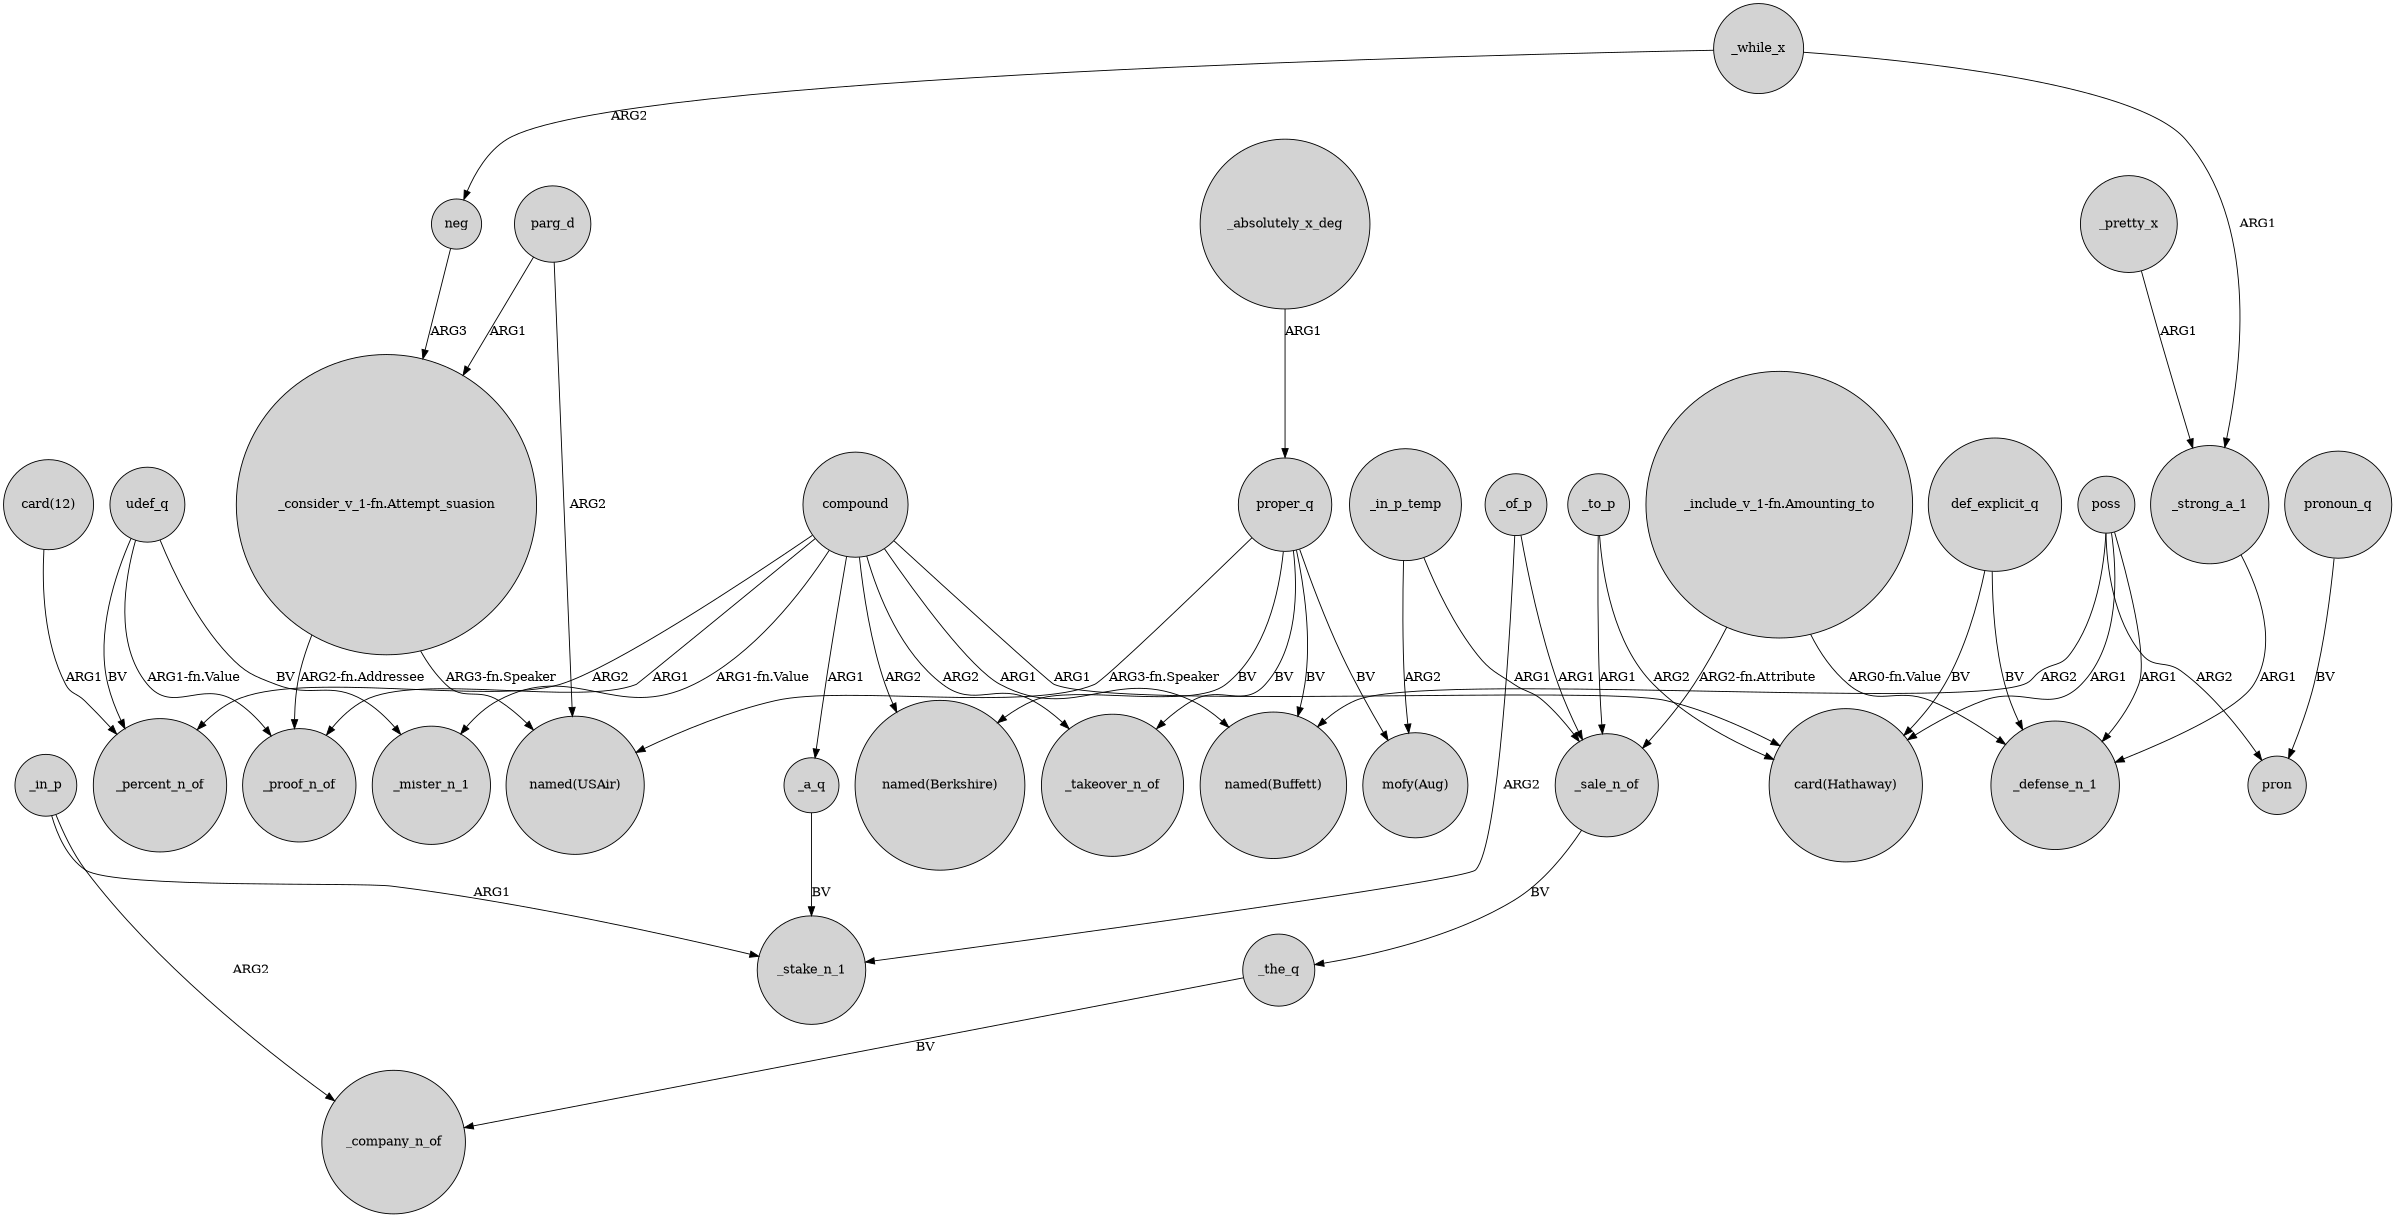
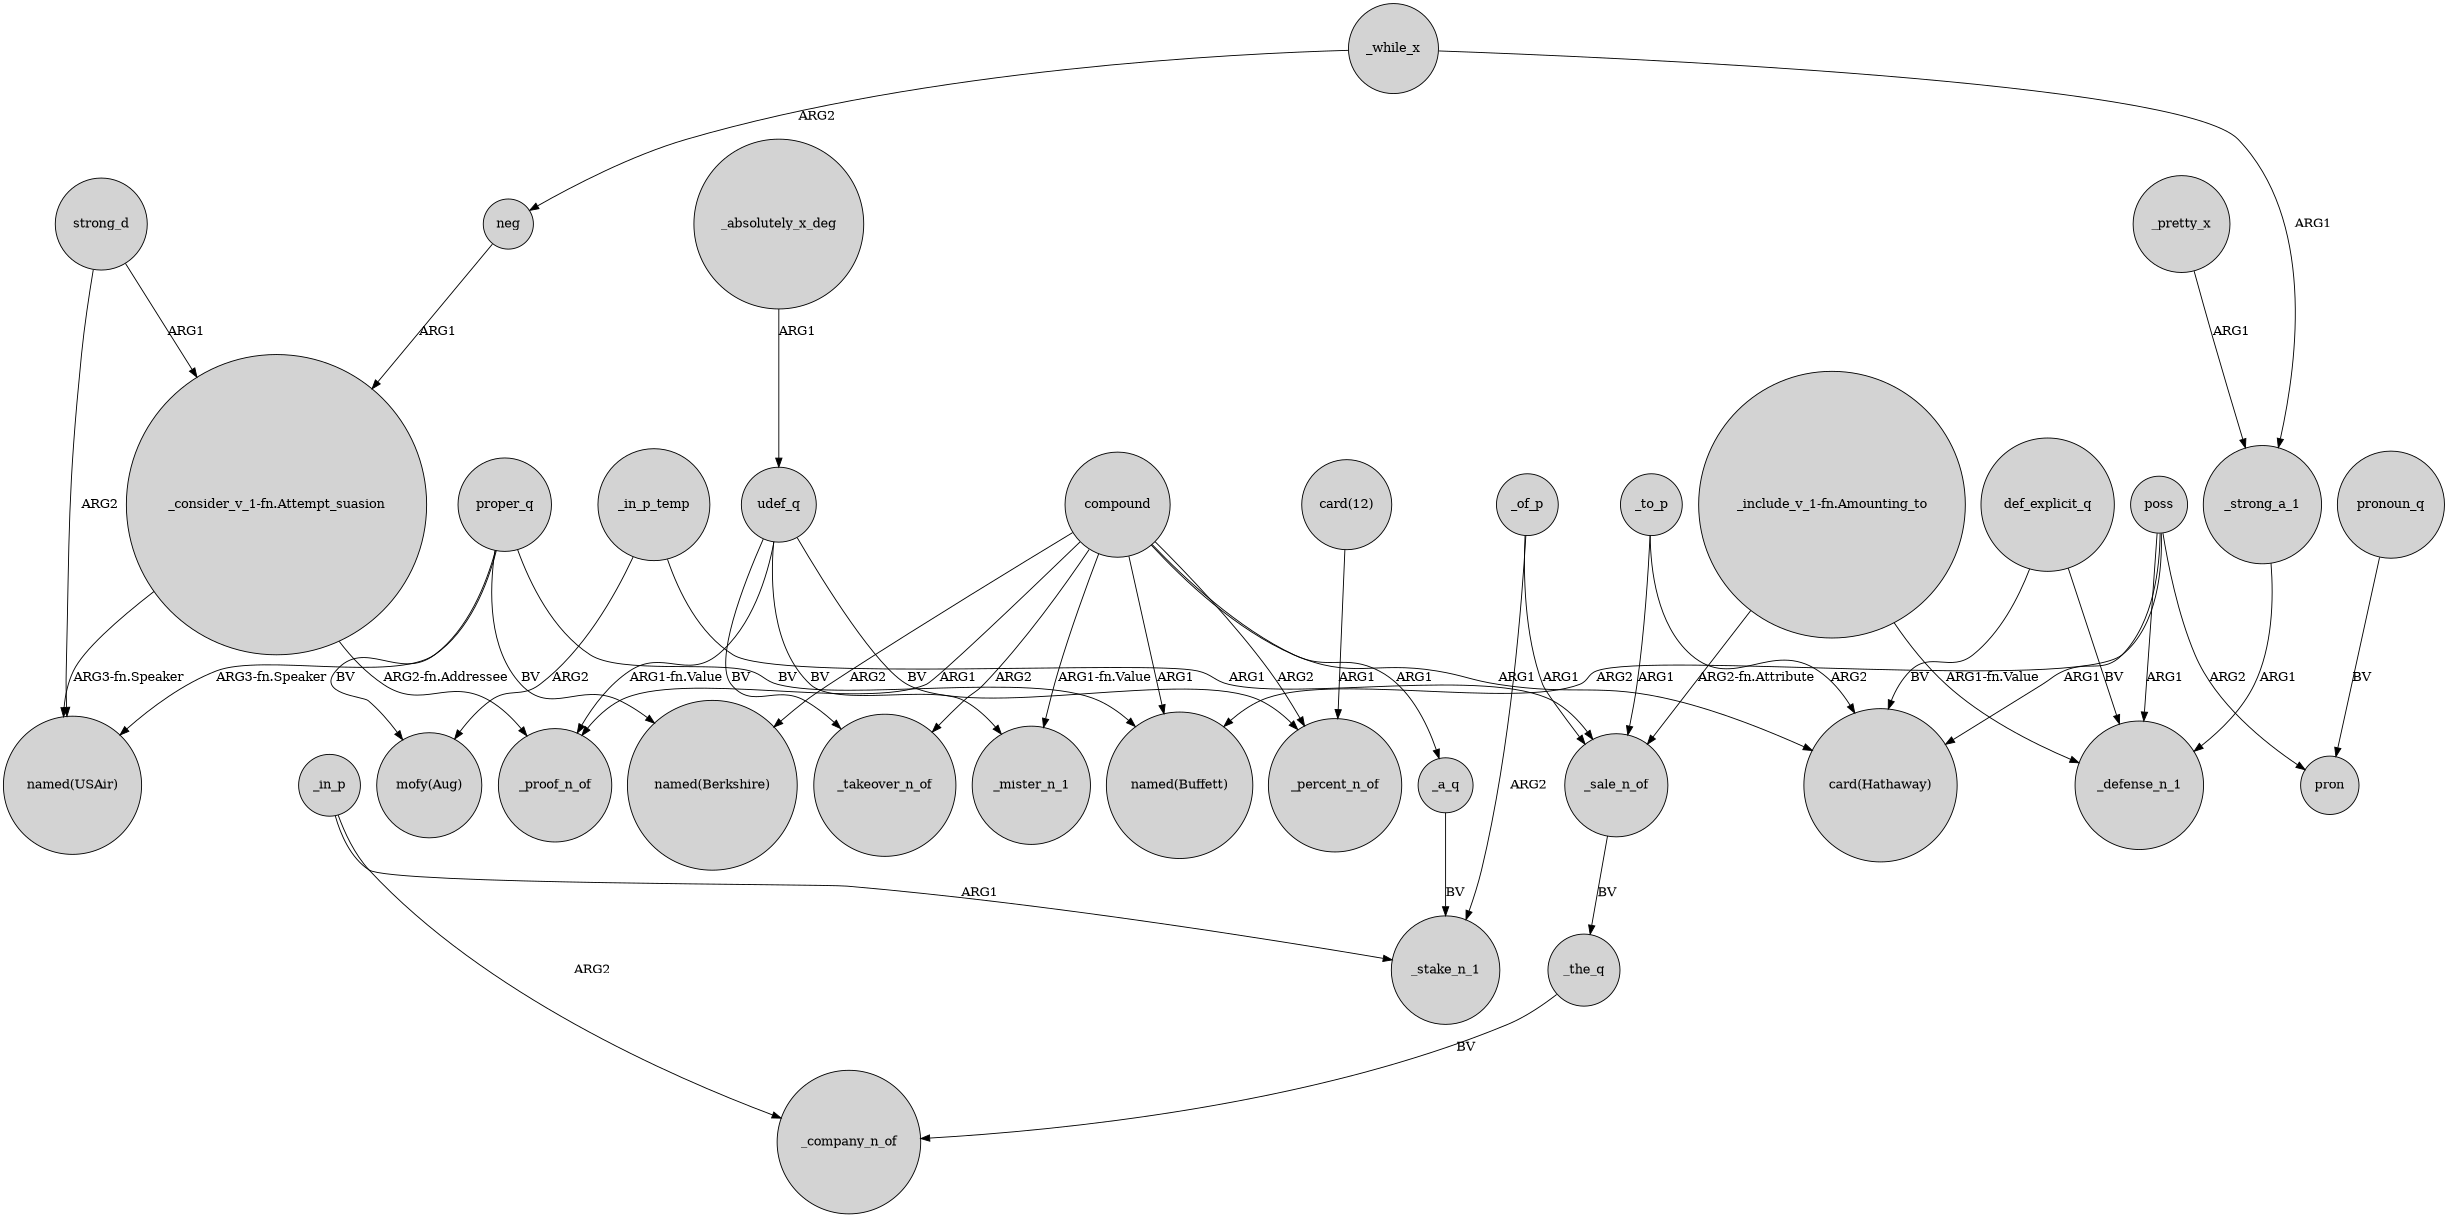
node "parg_d": label "parg_d" -> "strong_d"
edge "neg" -> "_consider_v_1-fn.Attempt_suasion": label "ARG3" -> "ARG1"
edge "_absolutely_x_deg" -> "proper_q": now "_absolutely_x_deg" -> "udef_q"
edge "proper_q" -> "_takeover_n_of": now "udef_q" -> "_takeover_n_of"
edge "_include_v_1-fn.Amounting_to" -> "_defense_n_1": label "ARG0-fn.Value" -> "ARG1-fn.Value"
